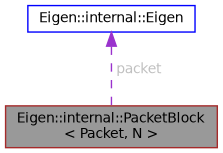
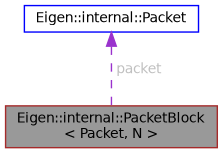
node "Eigen::internal::Eigen": label "Eigen::internal::Eigen" -> "Eigen::internal::Packet"
